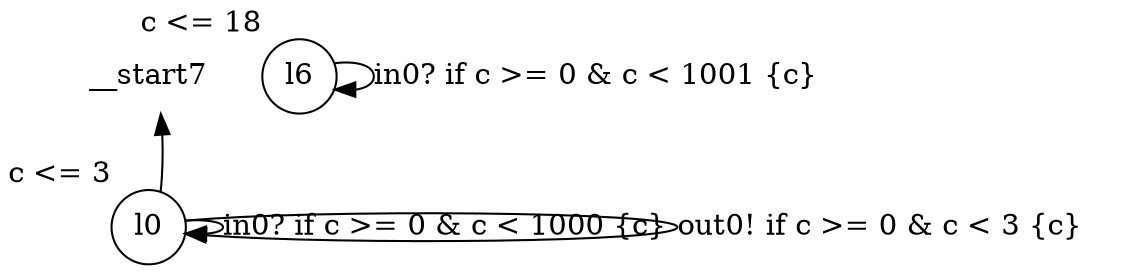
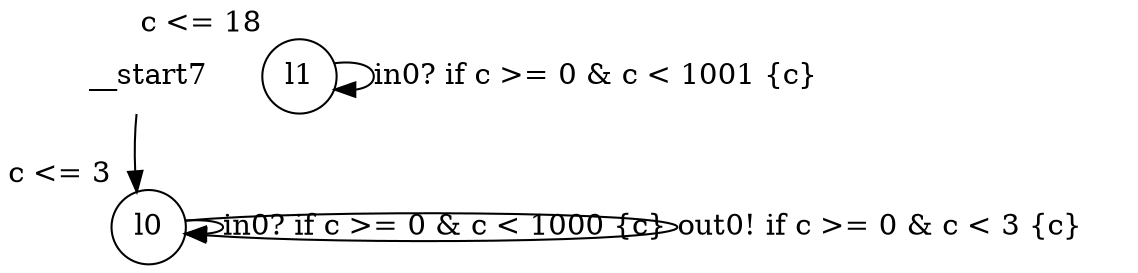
node "l6 c <= 18": label "l6 c <= 18" -> "l1 c <= 18"
edge "l0 c <= 3" -> "__start7": reversed
